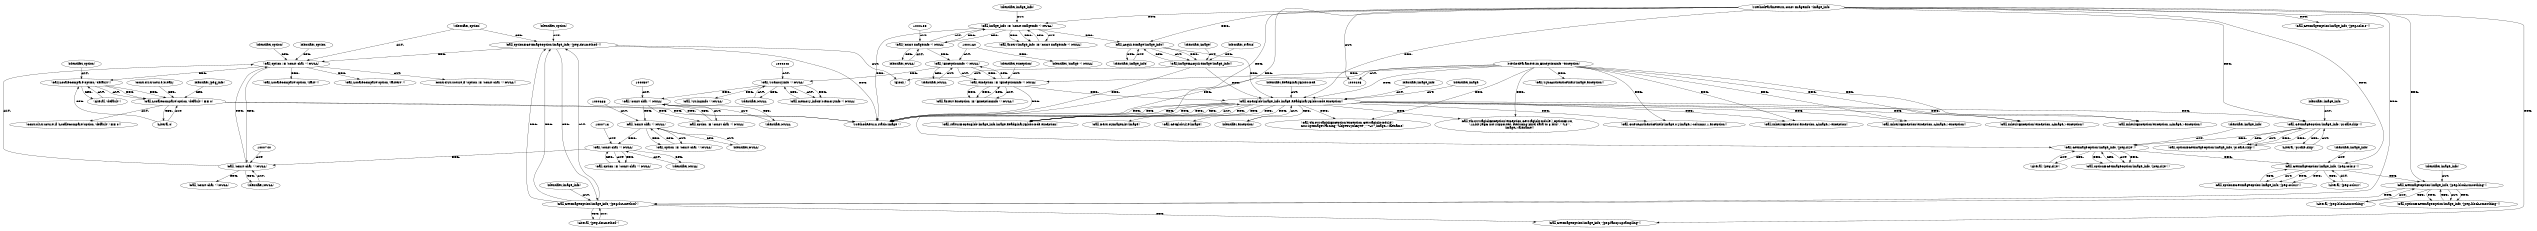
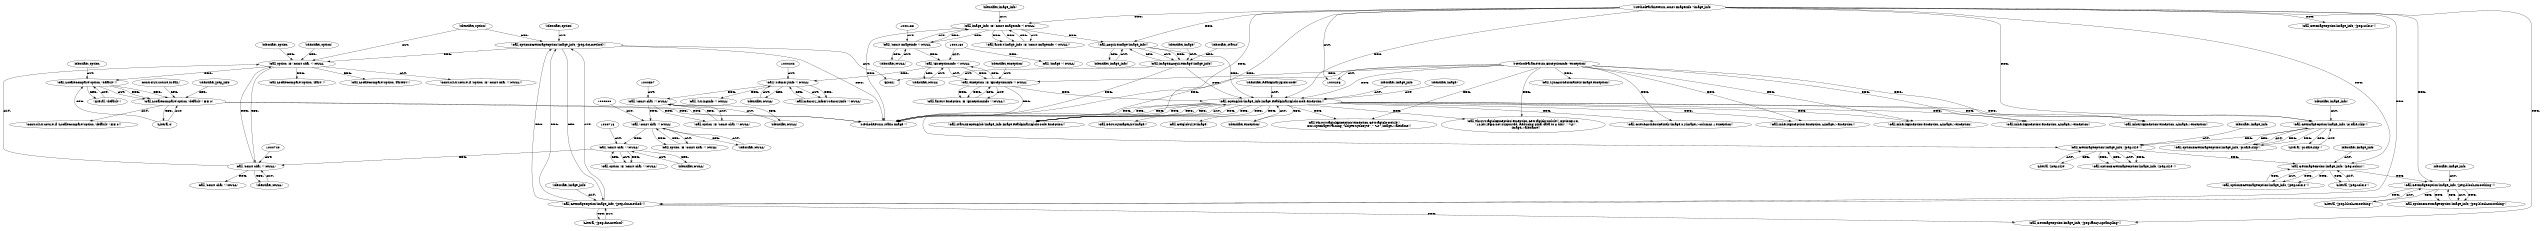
node "(Identifier,(Image *) NULL)": label "(Identifier,(Image *) NULL)" -> "(Call,(Image *) NULL)"
